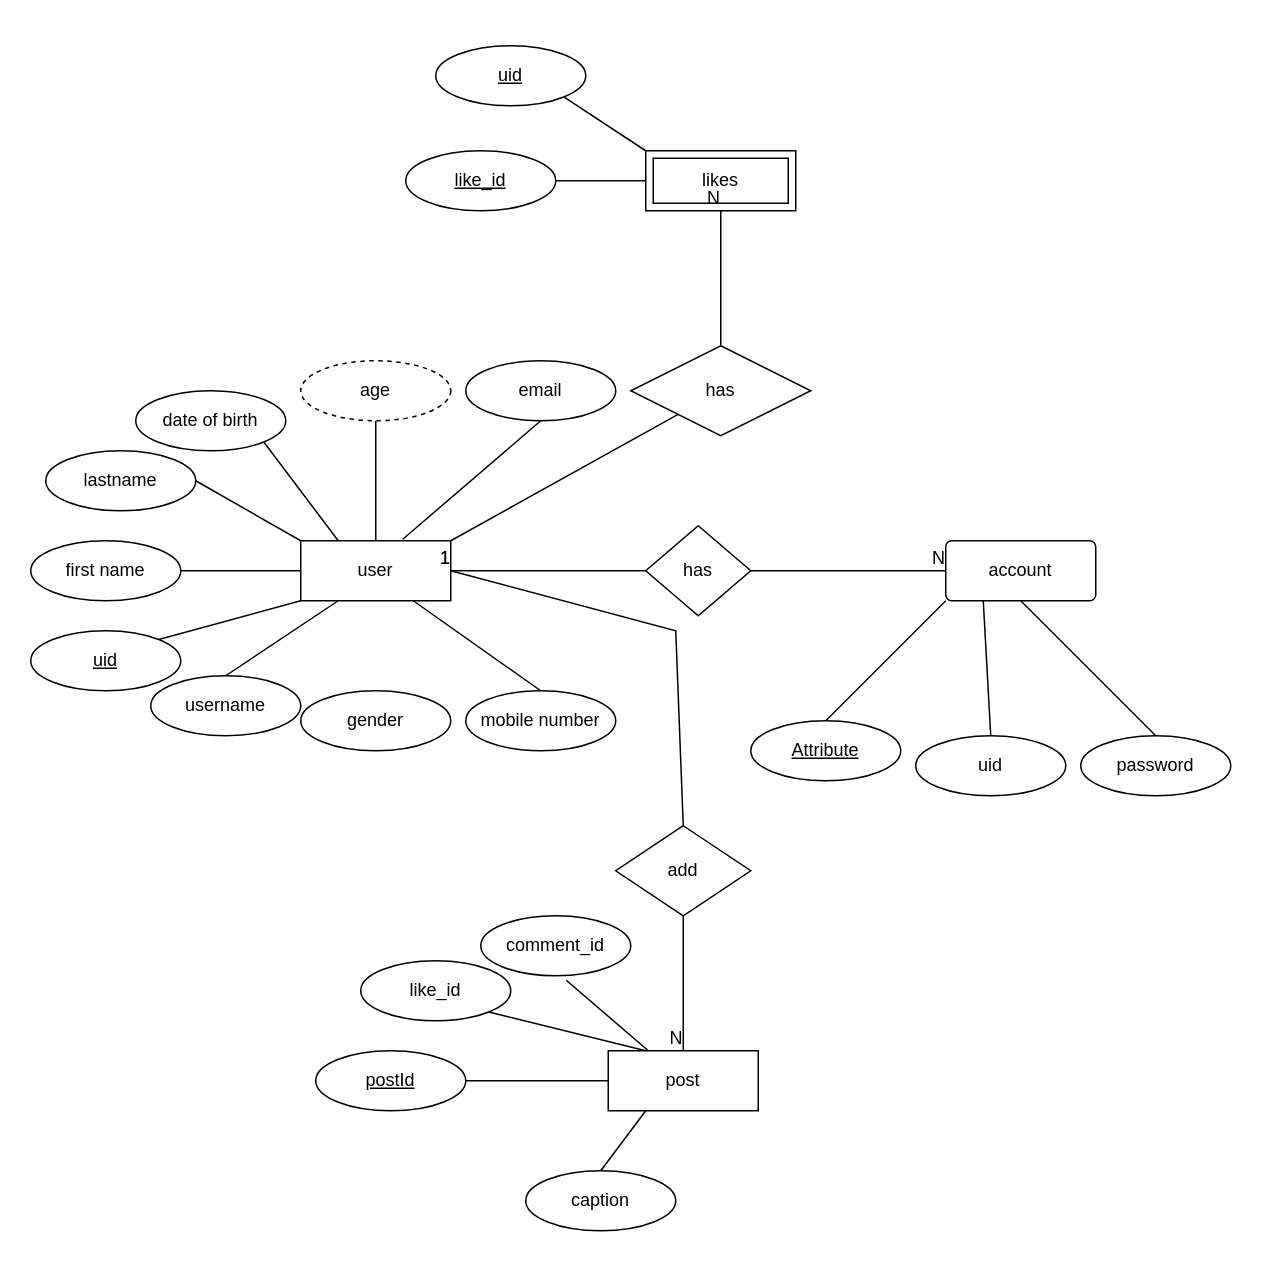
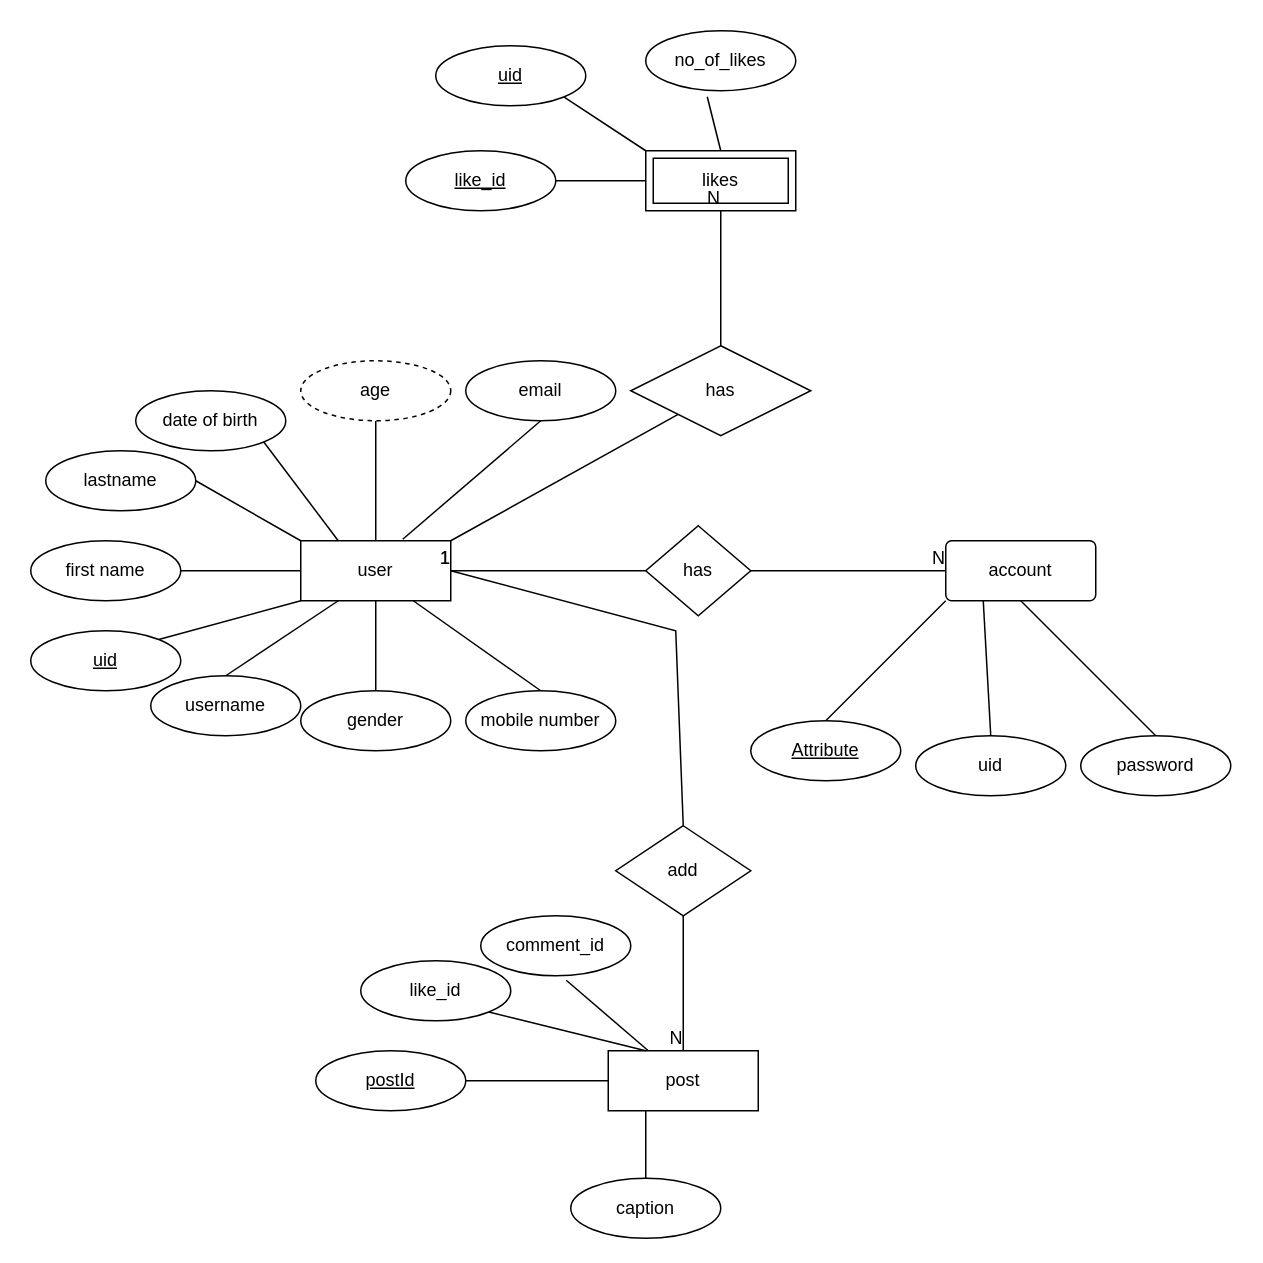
node "no_of_likes": added
edge "no_of_likes" -- "likes": added
edge "user" -- "gender": added
node "caption": moved (601, 1201) -> (646, 1208)
